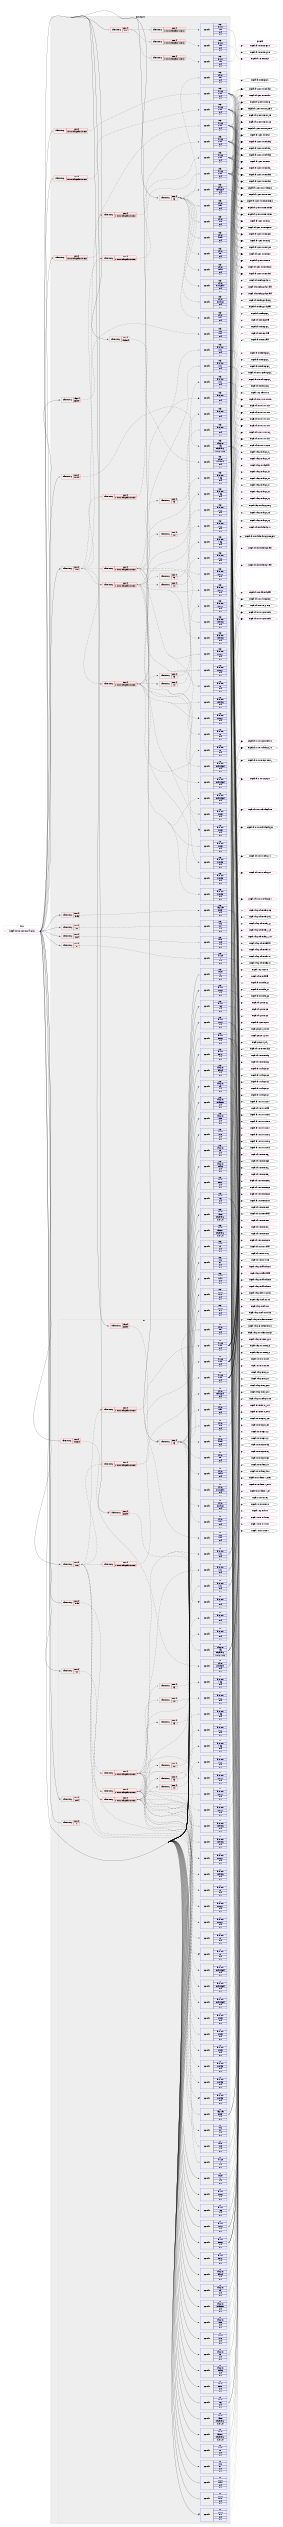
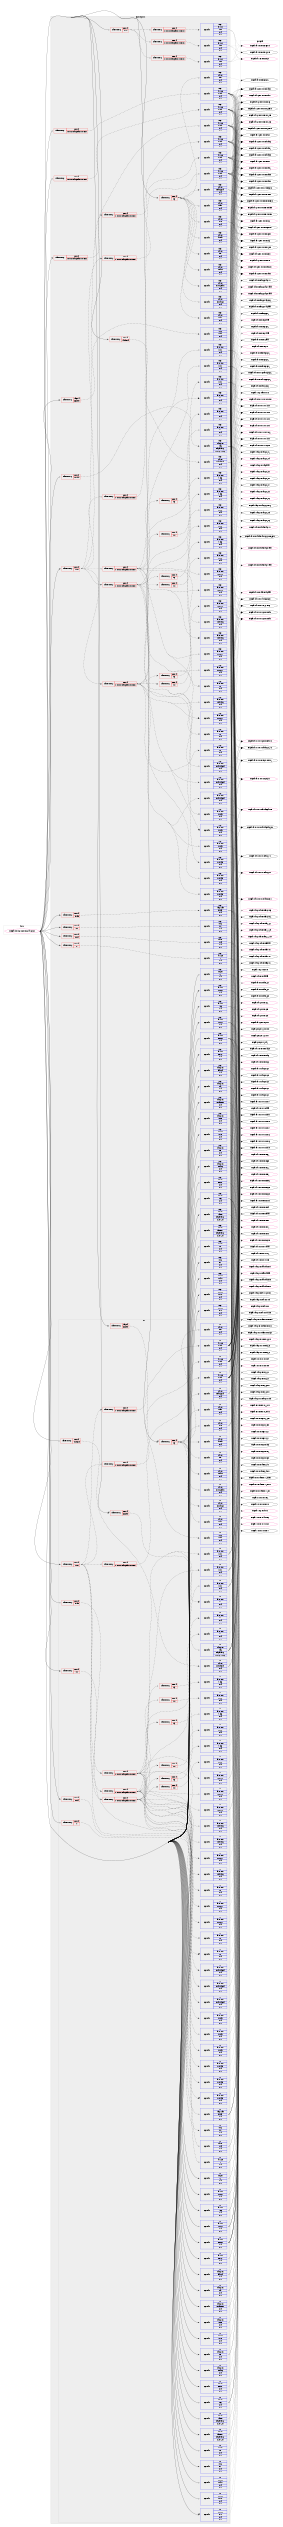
node "portage://dev-qt/qtsvg-6.7.2": added
